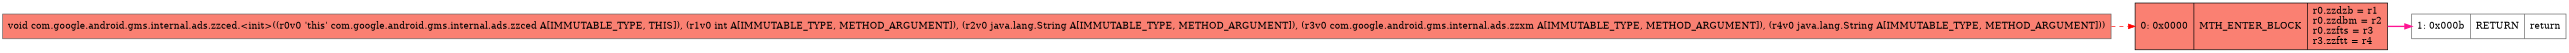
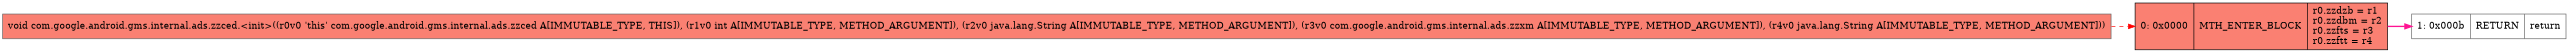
node "0: 0x0000": text "r3.zzftt = r4" -> "r0.zzftt = r4"
